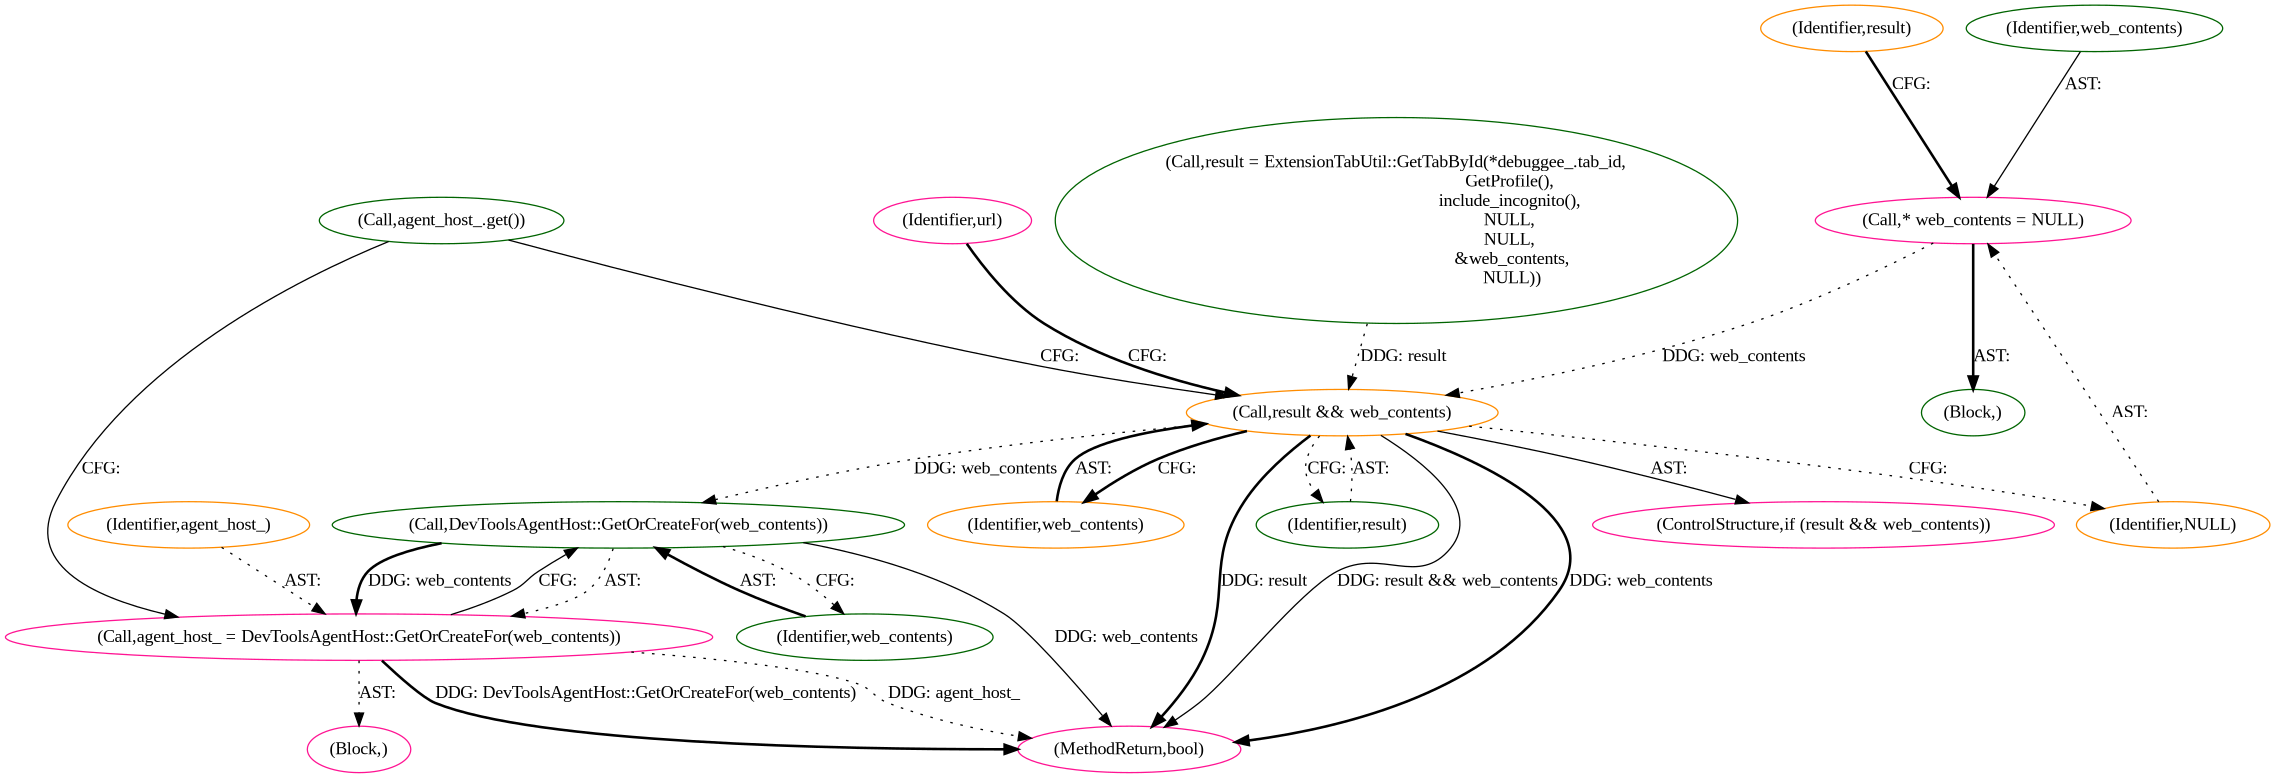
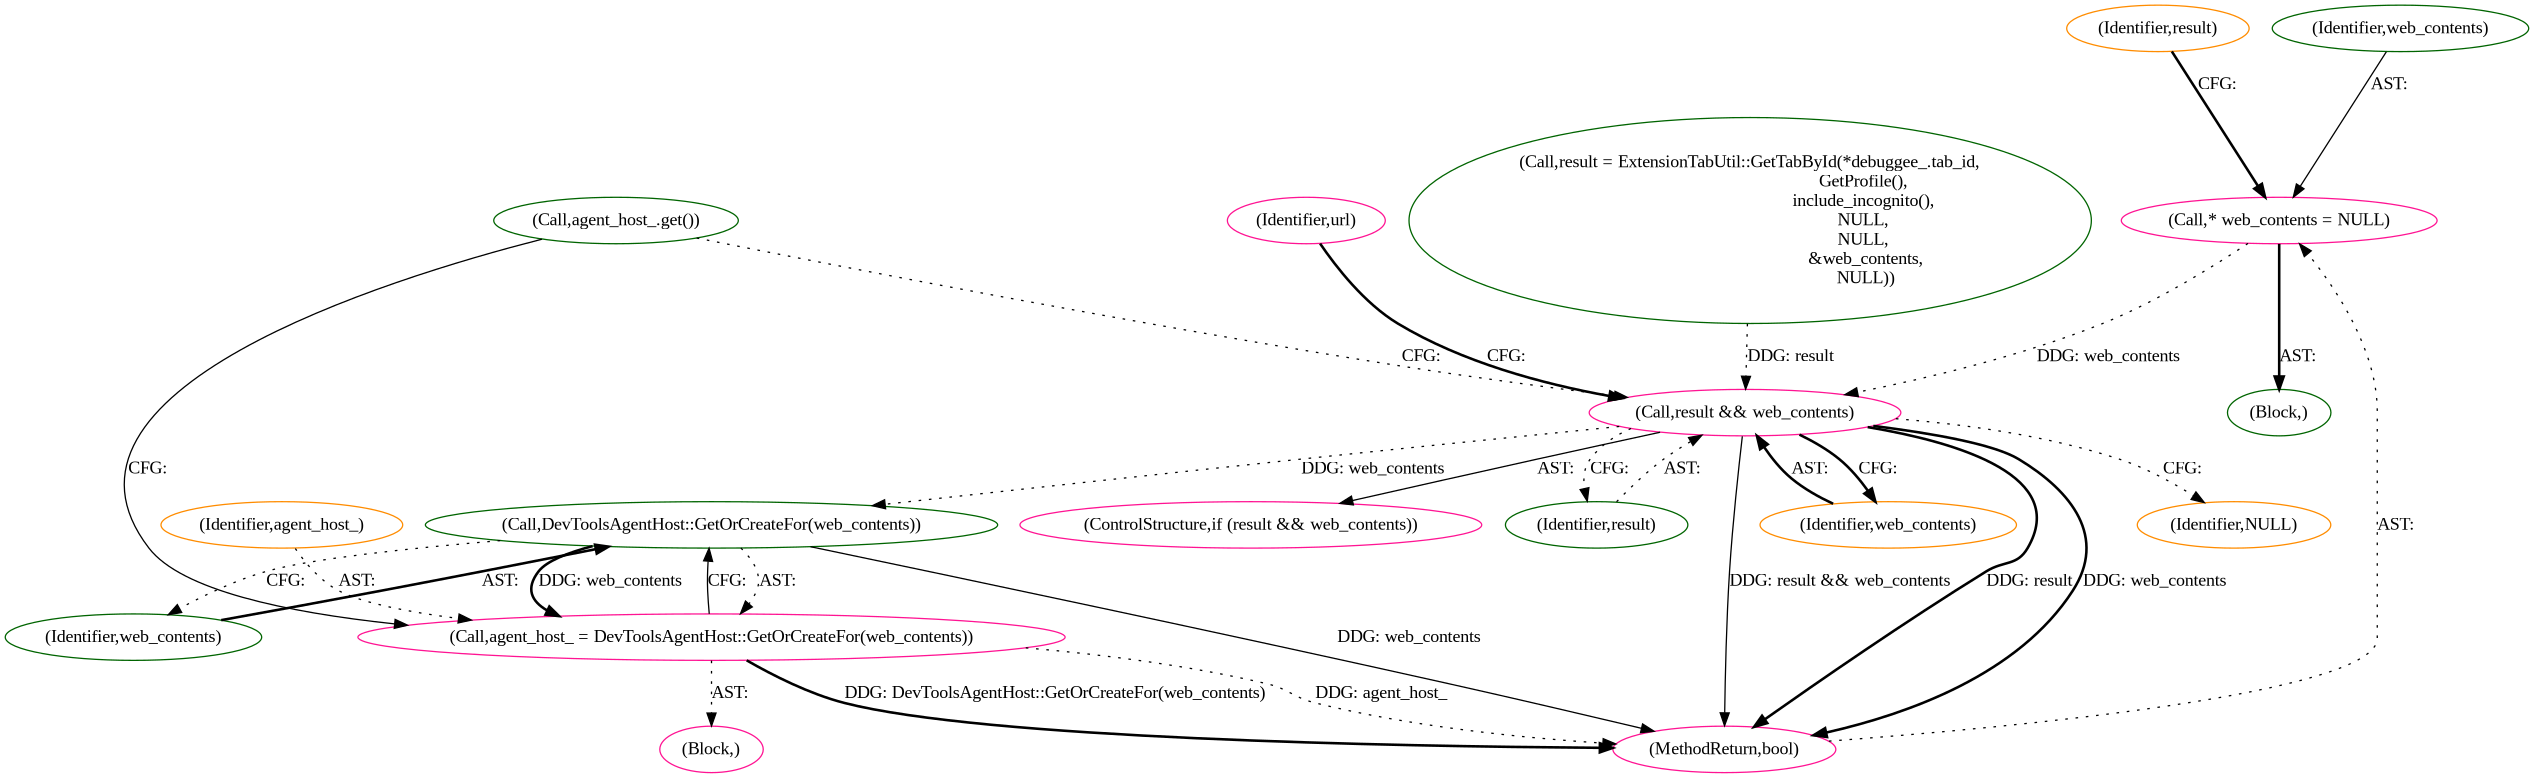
edge "(Call,agent_host_.get())" -> "(Call,result && web_contents)": style solid -> dotted
edge "(Identifier,NULL)" -> "(Call,* web_contents = NULL)": now "(MethodReturn,bool)" -> "(Call,* web_contents = NULL)"
node "(Call,result && web_contents)": color darkorange -> deeppink
